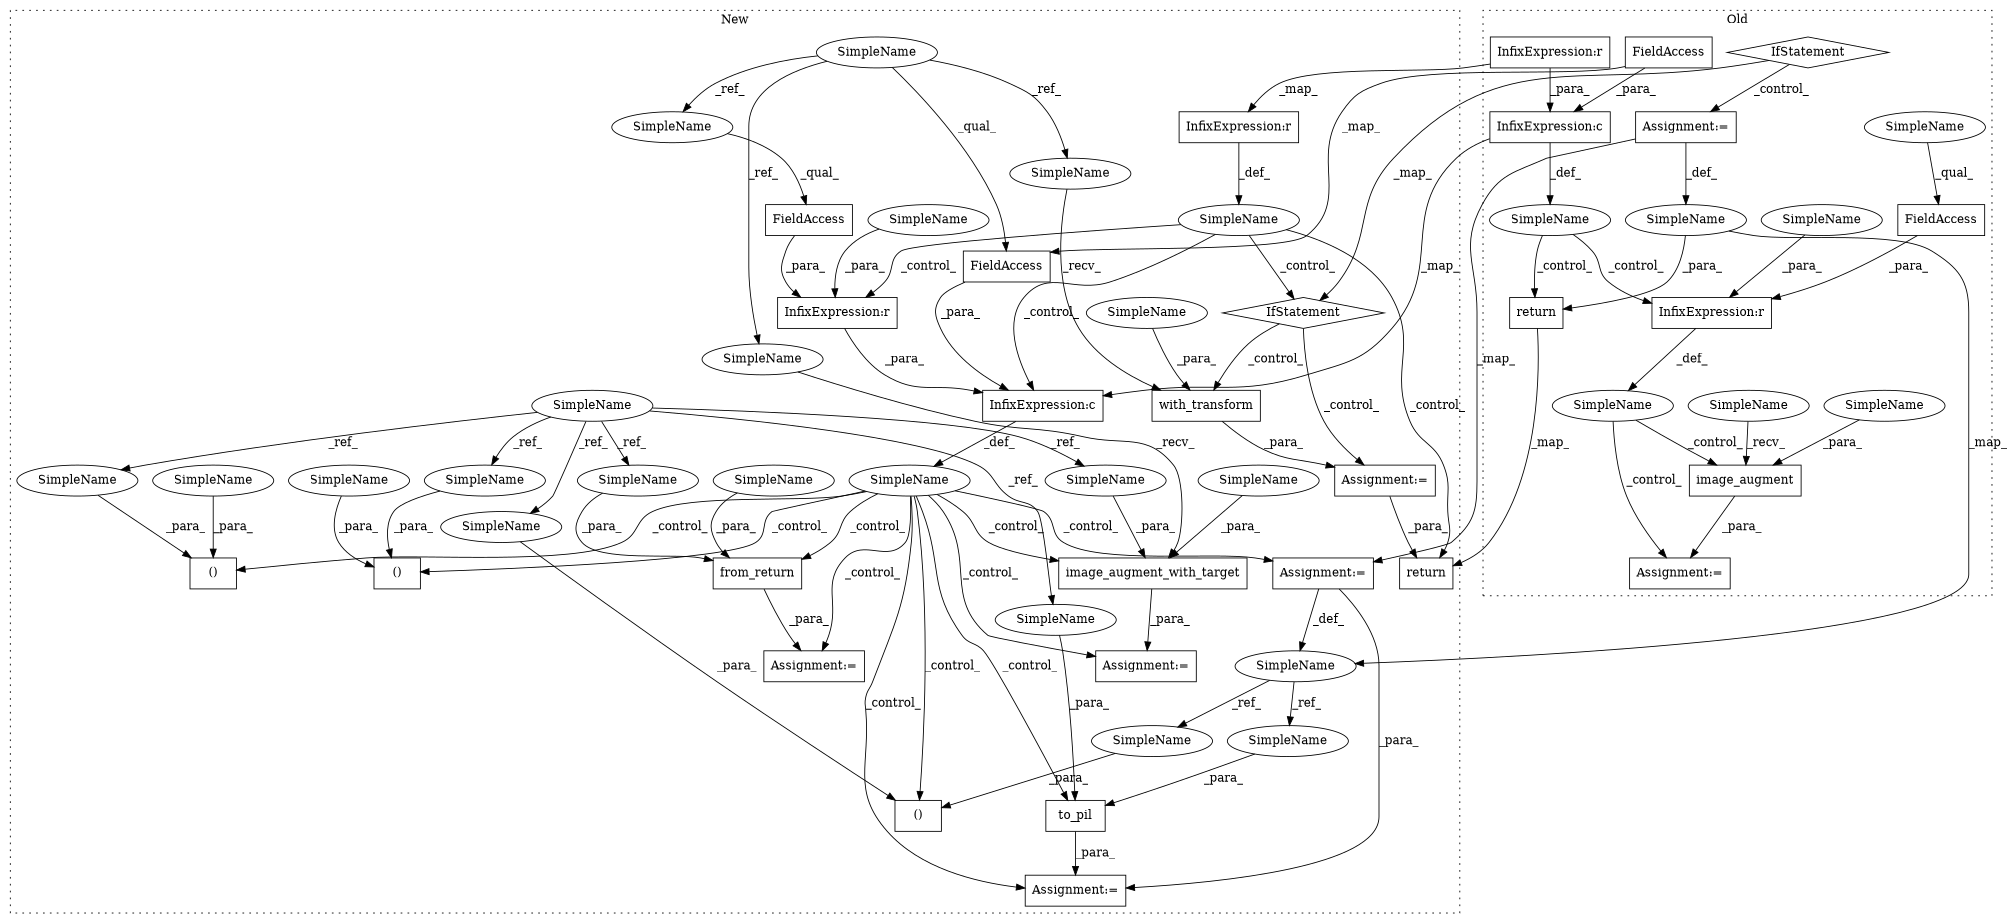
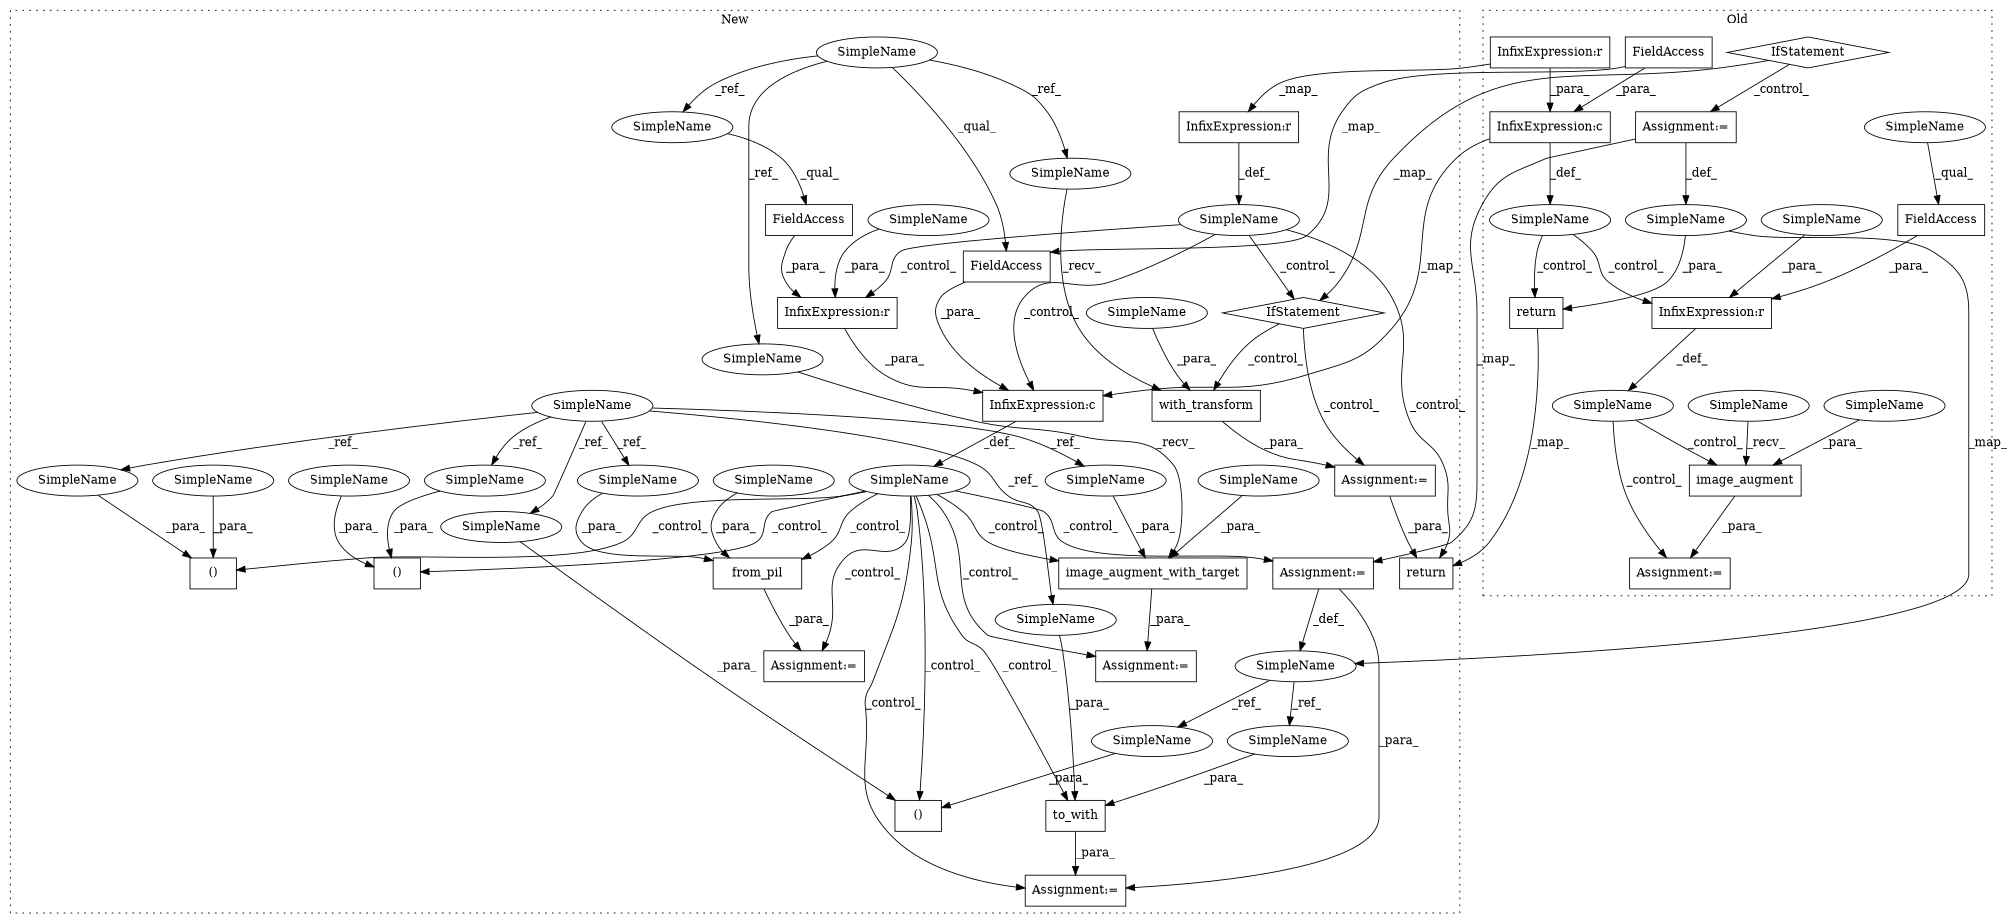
node "from_return": label "from_return" -> "from_pil"
node "to_pil": label "to_pil" -> "to_with"
